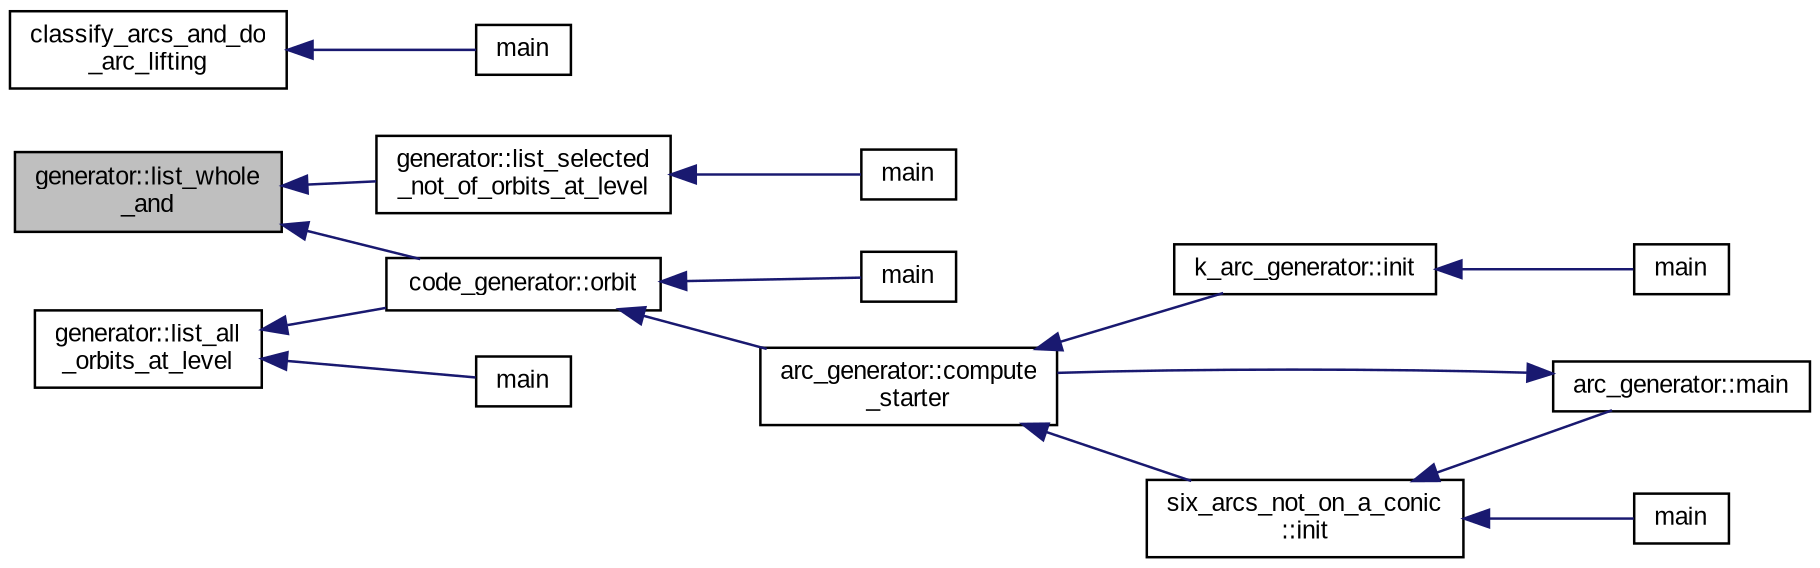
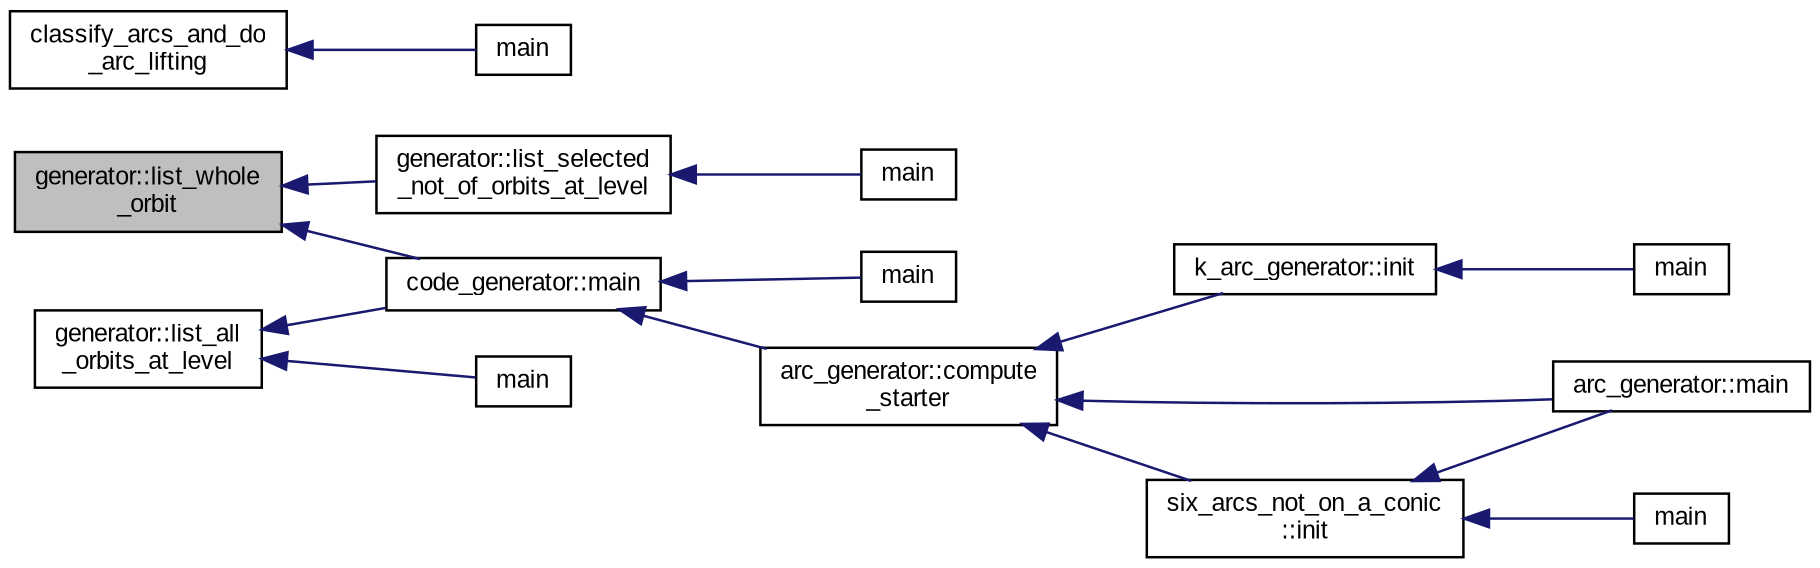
node "generator::list_whole _and": label "generator::list_whole _and" -> "generator::list_whole _orbit"
node "code_generator::orbit": label "code_generator::orbit" -> "code_generator::main"
edge "arc_generator::compute _starter" -> "arc_generator::main": reversed
